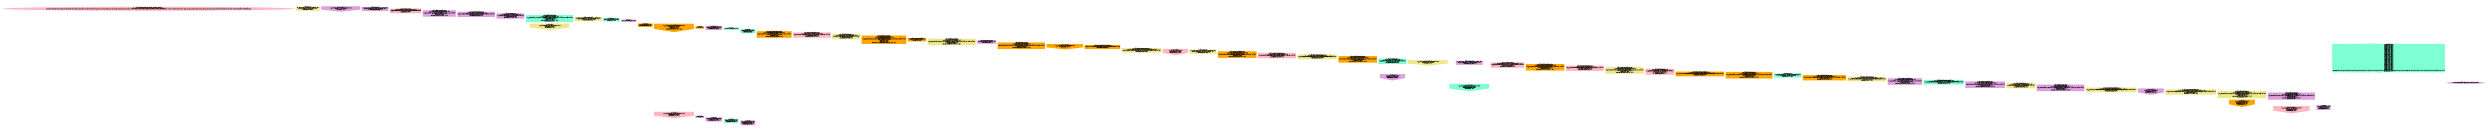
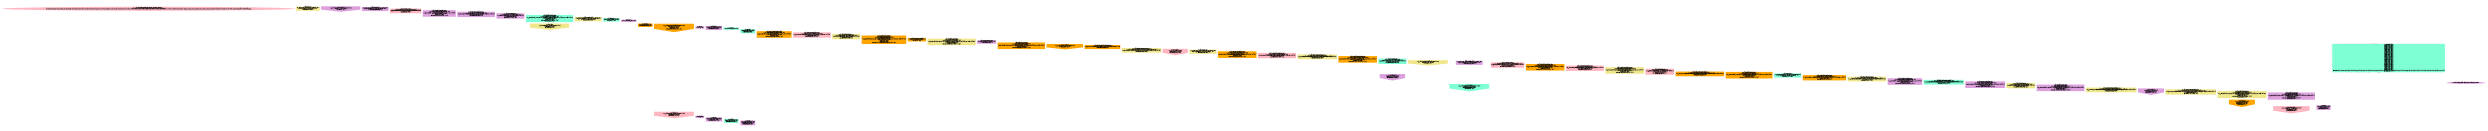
node "19:  method_body *&$T0_62:int=1 [line 31]": fillcolor orange -> plum
